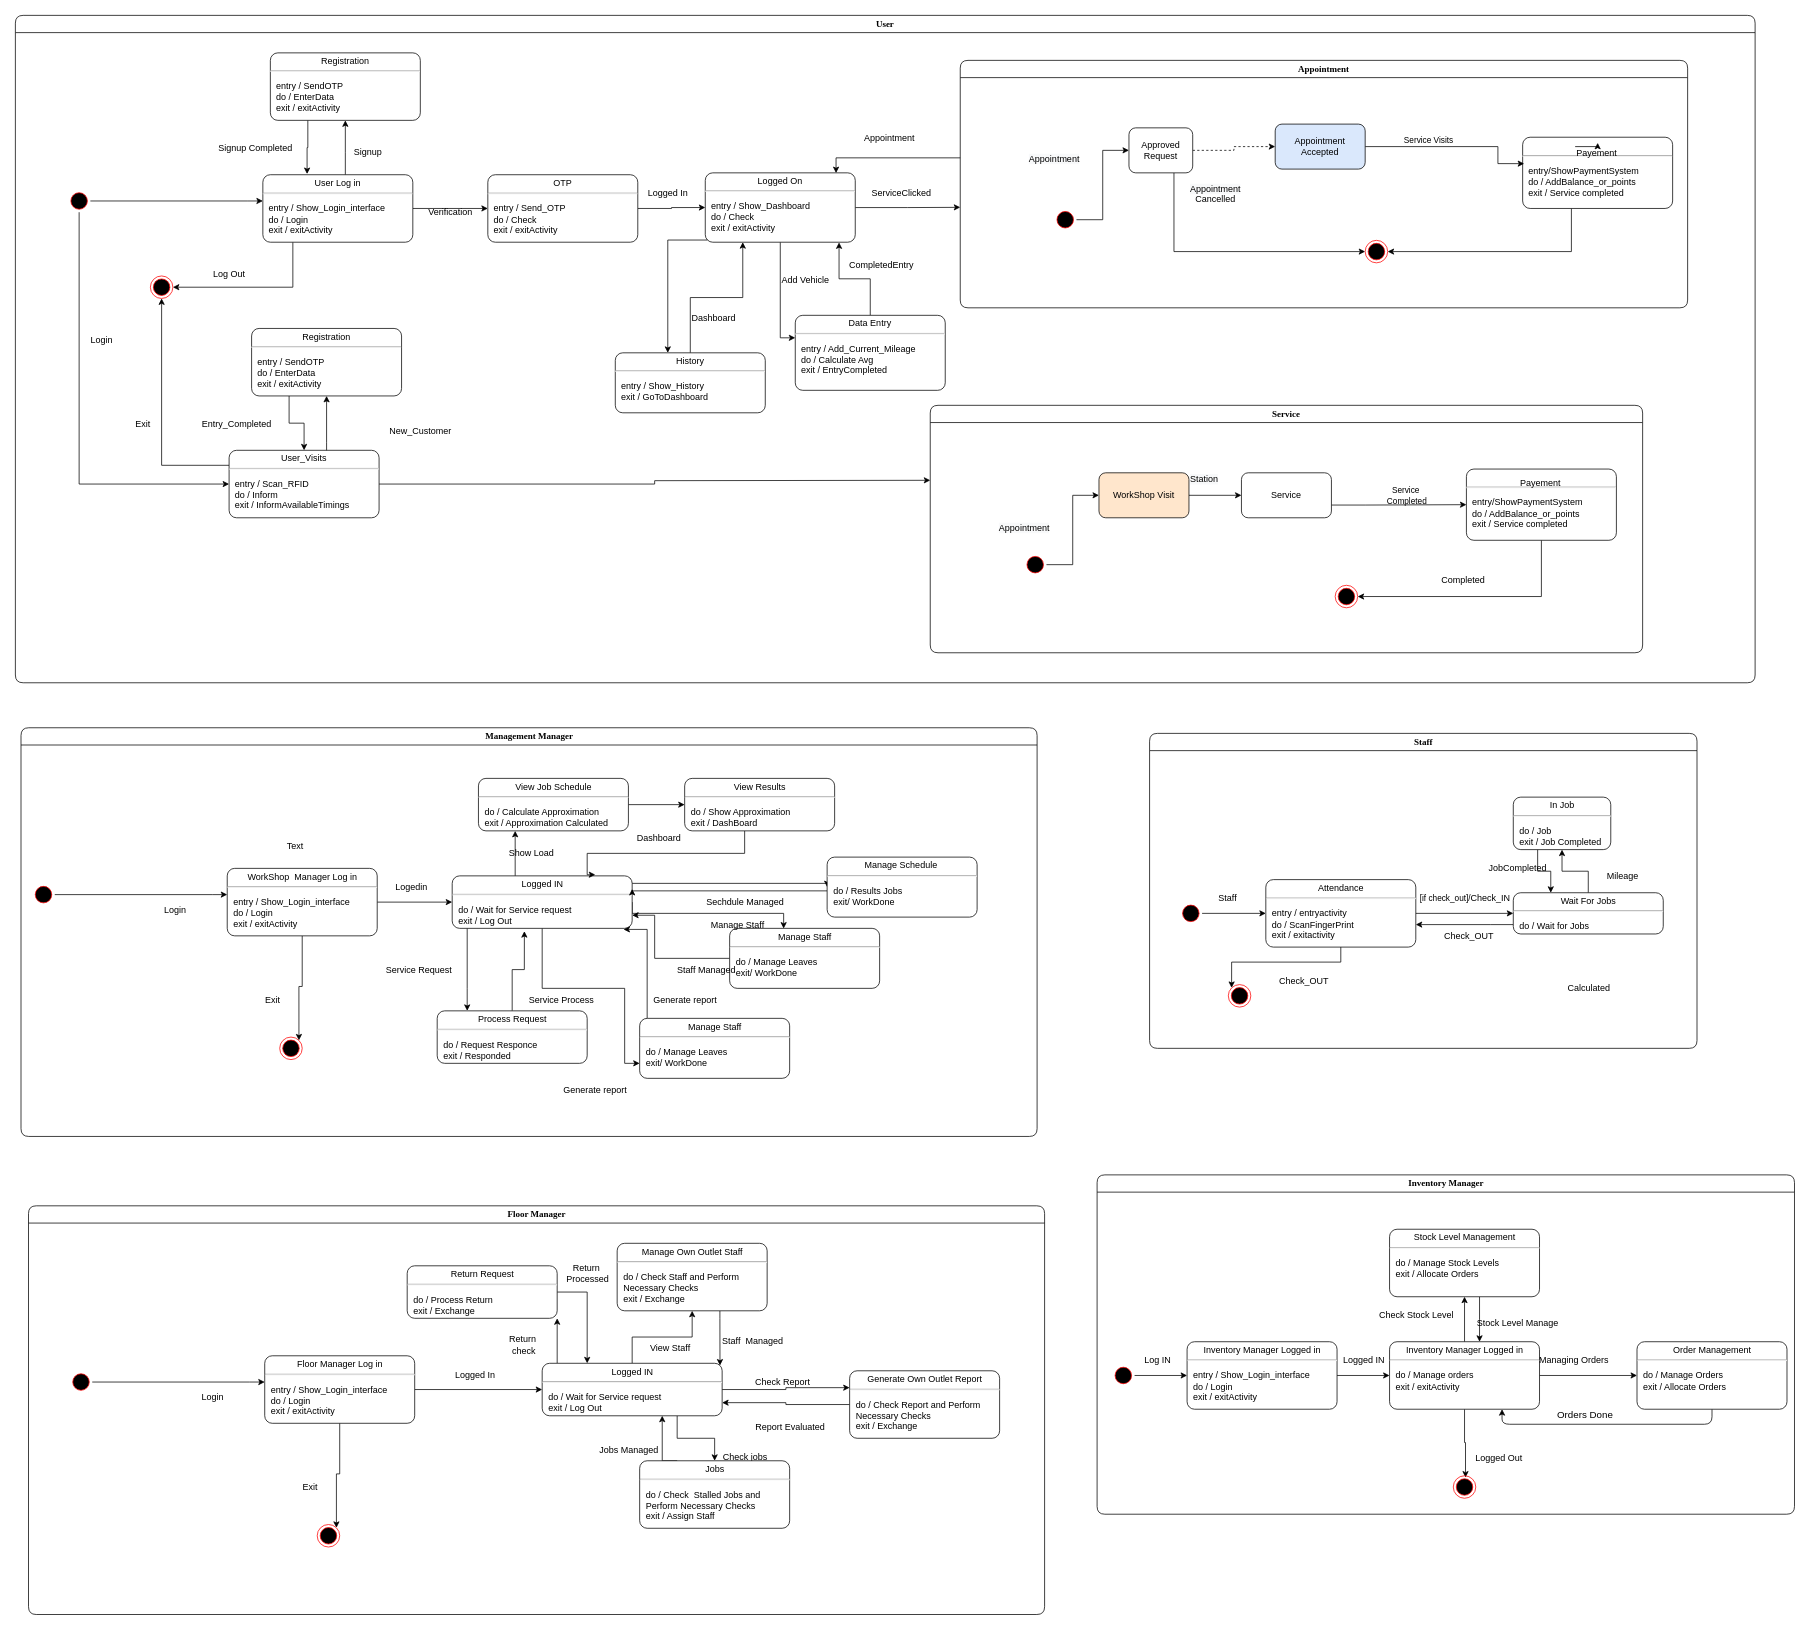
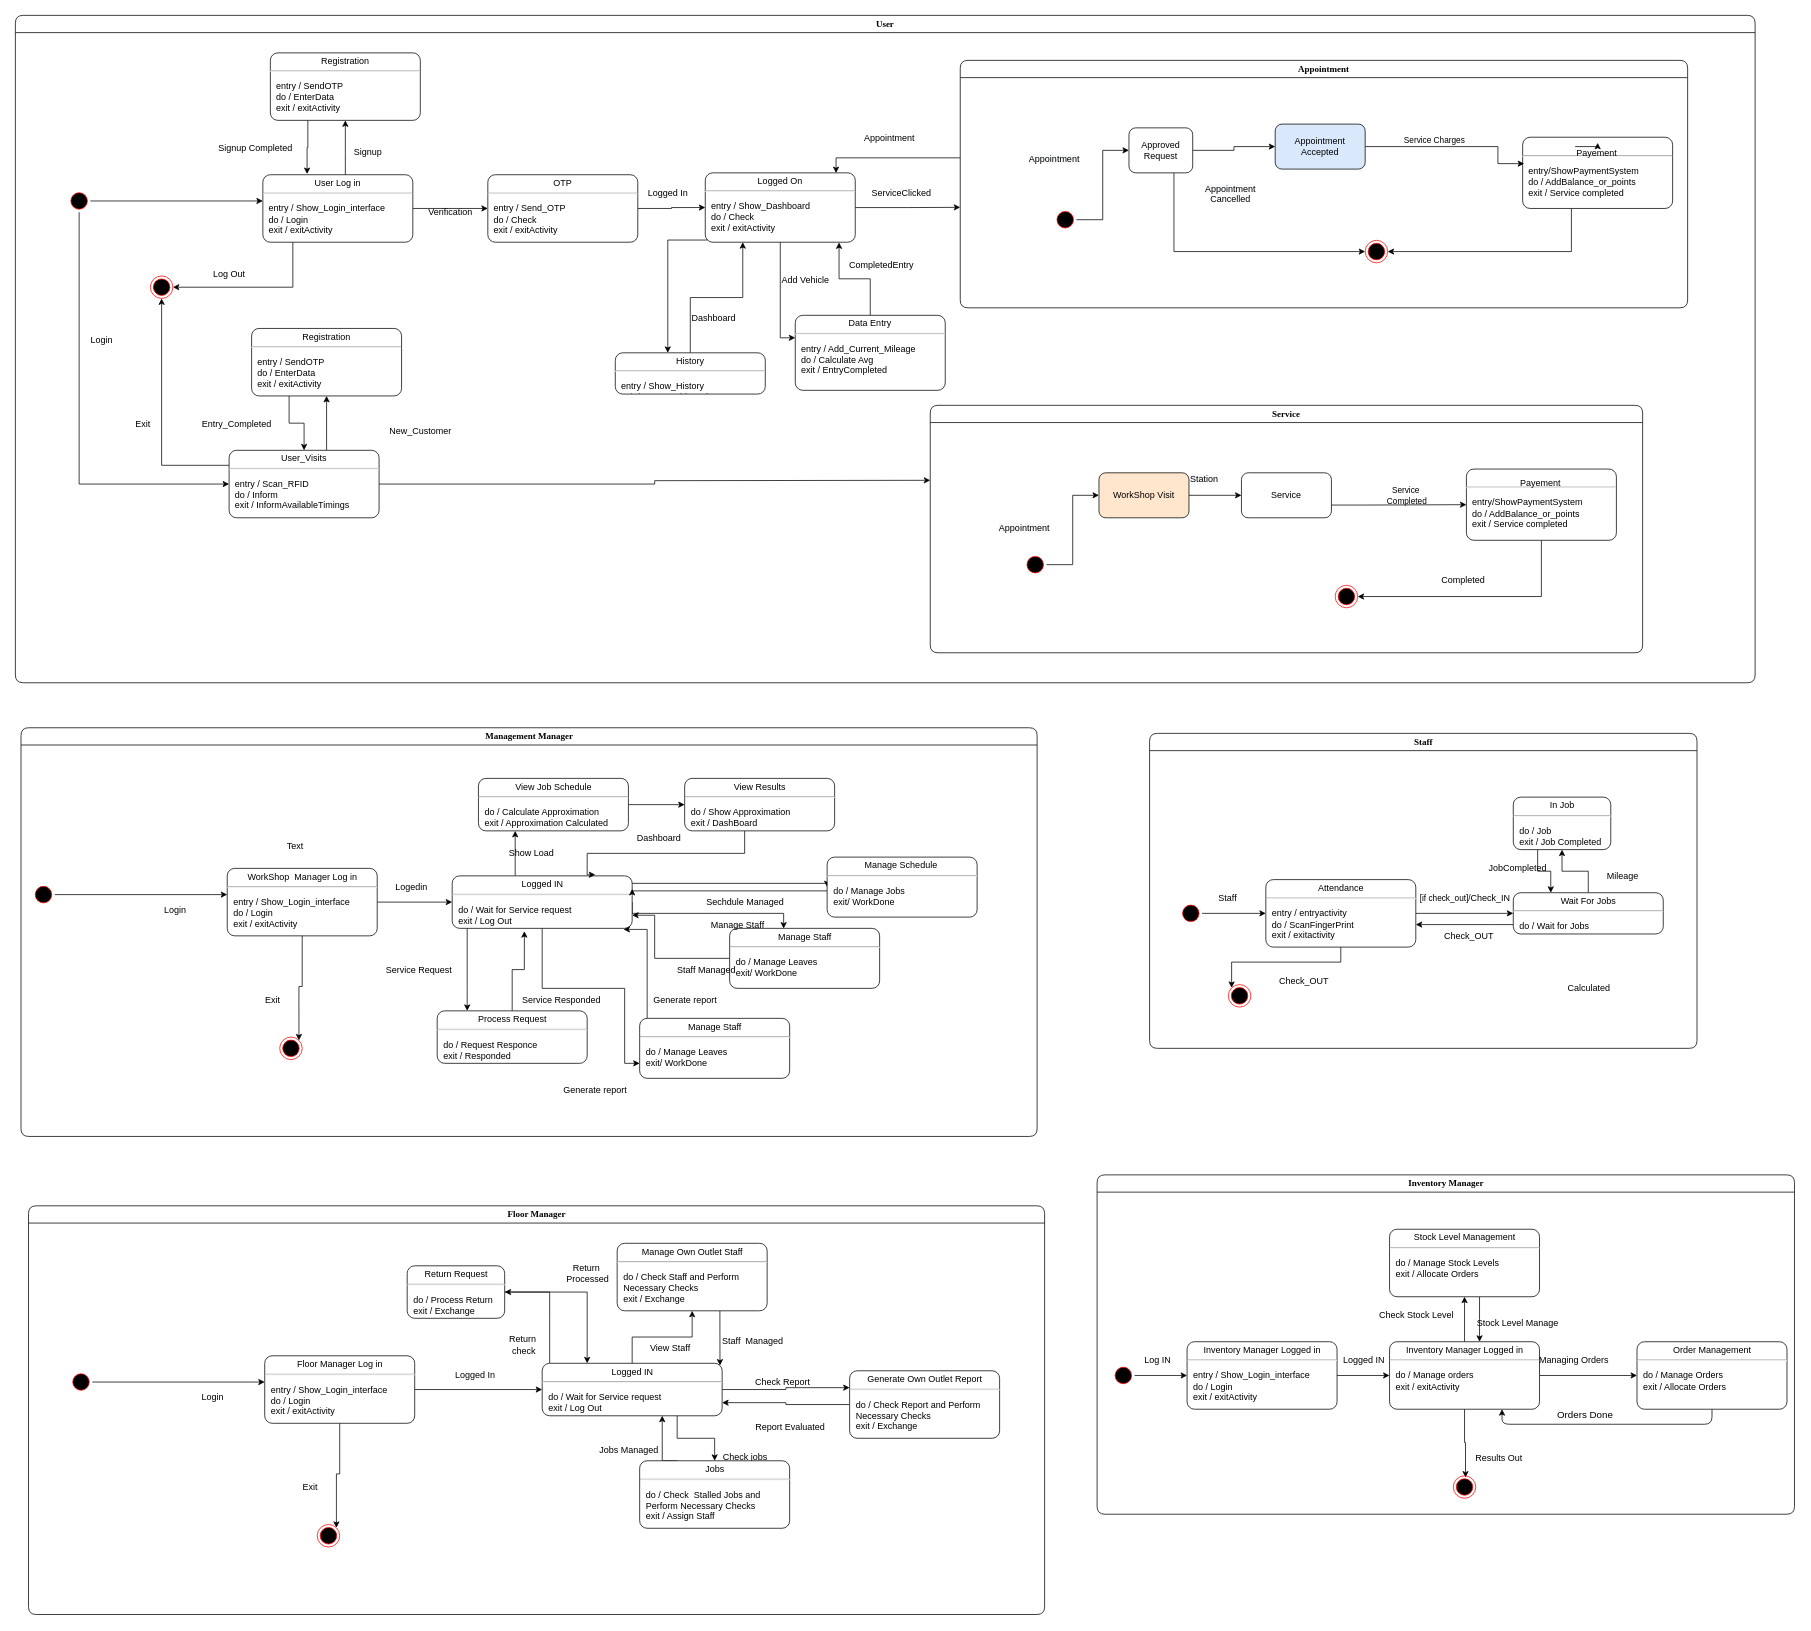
node "Service Visits": label "Service Visits" -> "Service Charges"
edge "Approved Request" -> "Appointment Accepted": style dashed -> solid
node "Appointment Cancelled": moved (1219, 194) -> (1234, 194)
node "History entry / Show_History exit / GoToDashboard": size 150x60 -> 150x41
node "Manage Schedule do / Results Jobs exit/ WorkDone": label "Manage Schedule do / Results Jobs exit/ WorkDone" -> "Manage Schedule do / Manage Jobs exit/ WorkDone"
node "Service Process": label "Service Process" -> "Service Responded"
node "Return Request do / Process Return exit / Exchange": size 150x53 -> 98x53
node "Logged Out": label "Logged Out" -> "Results Out"
